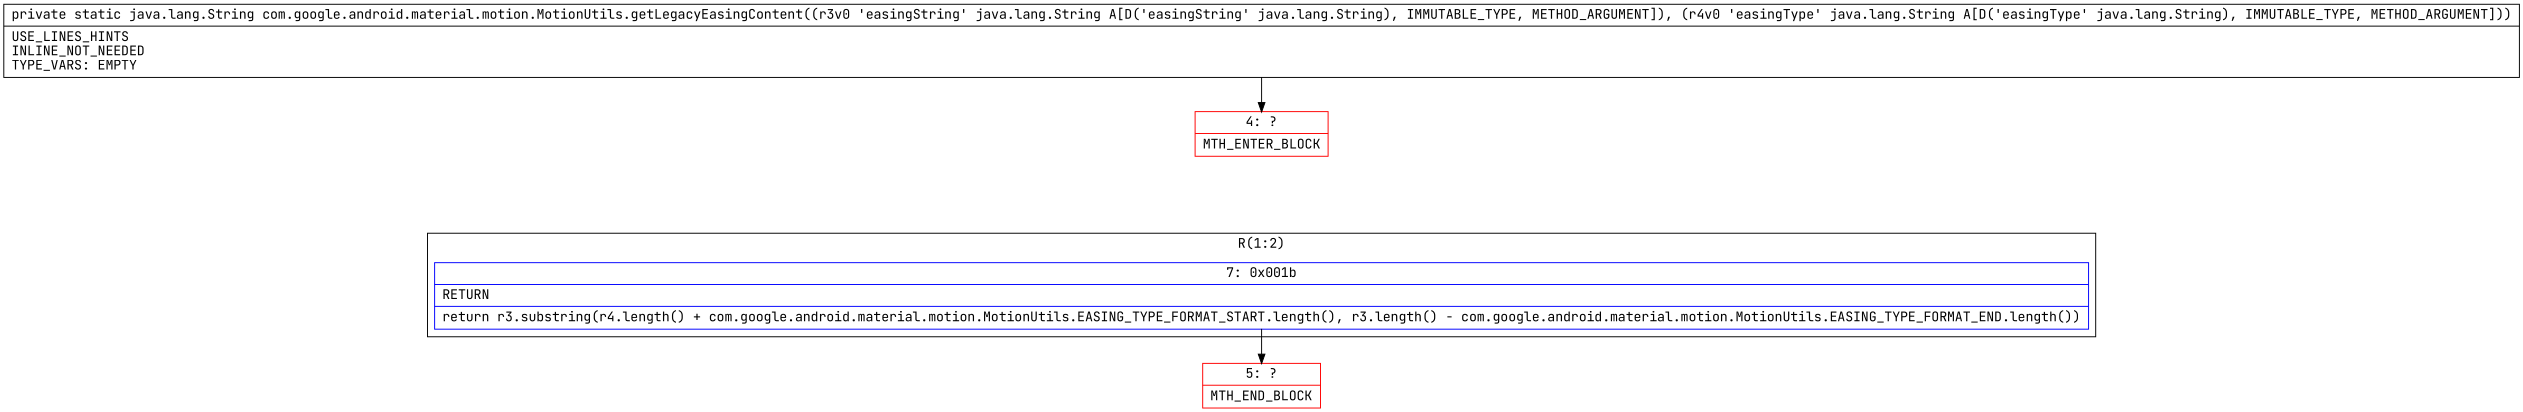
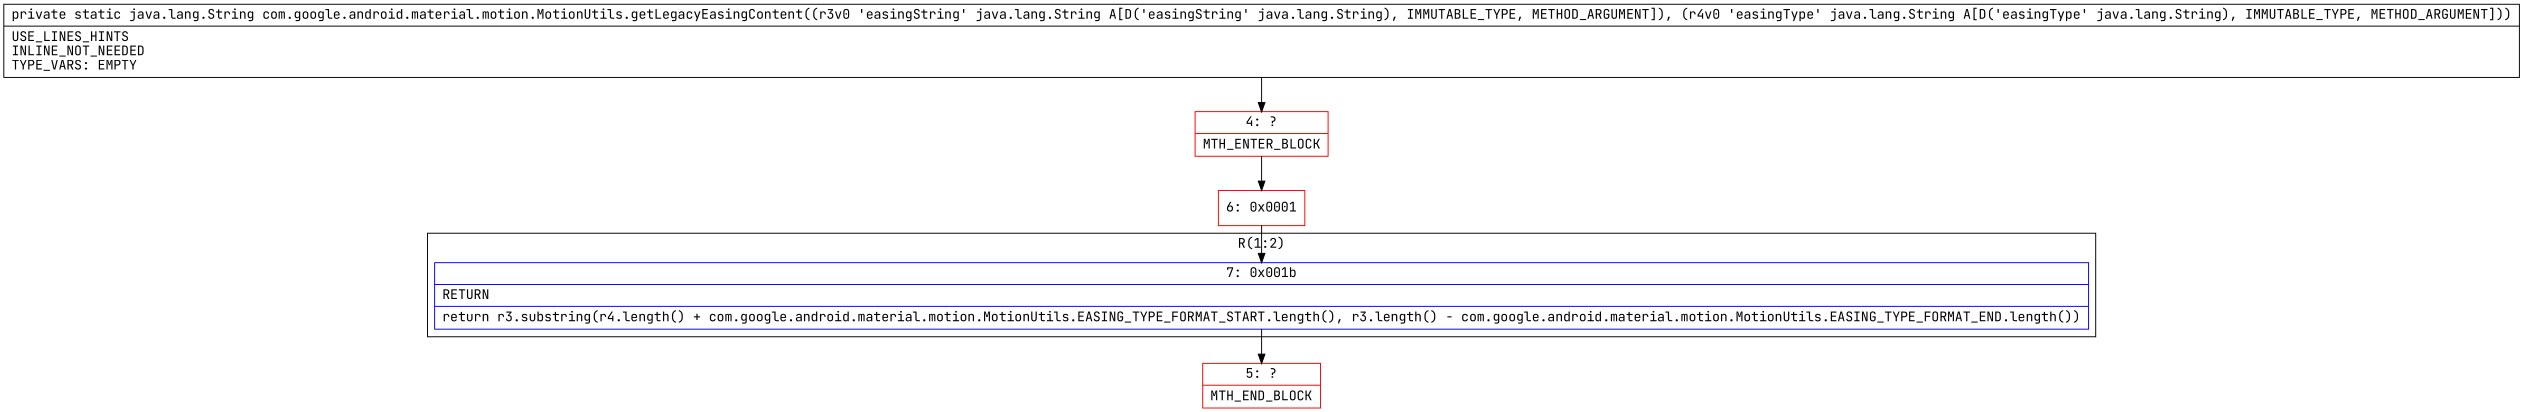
node "6: 0x0001": added
